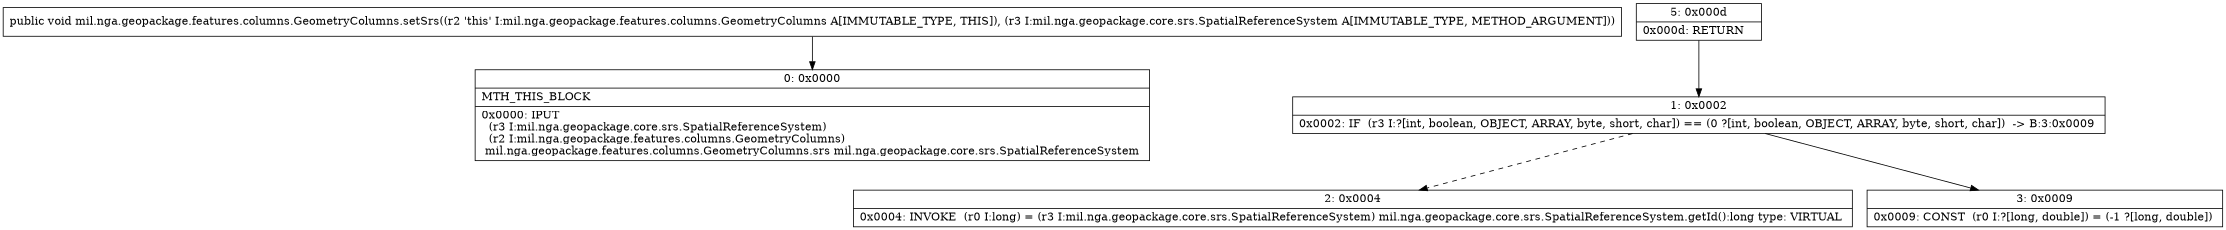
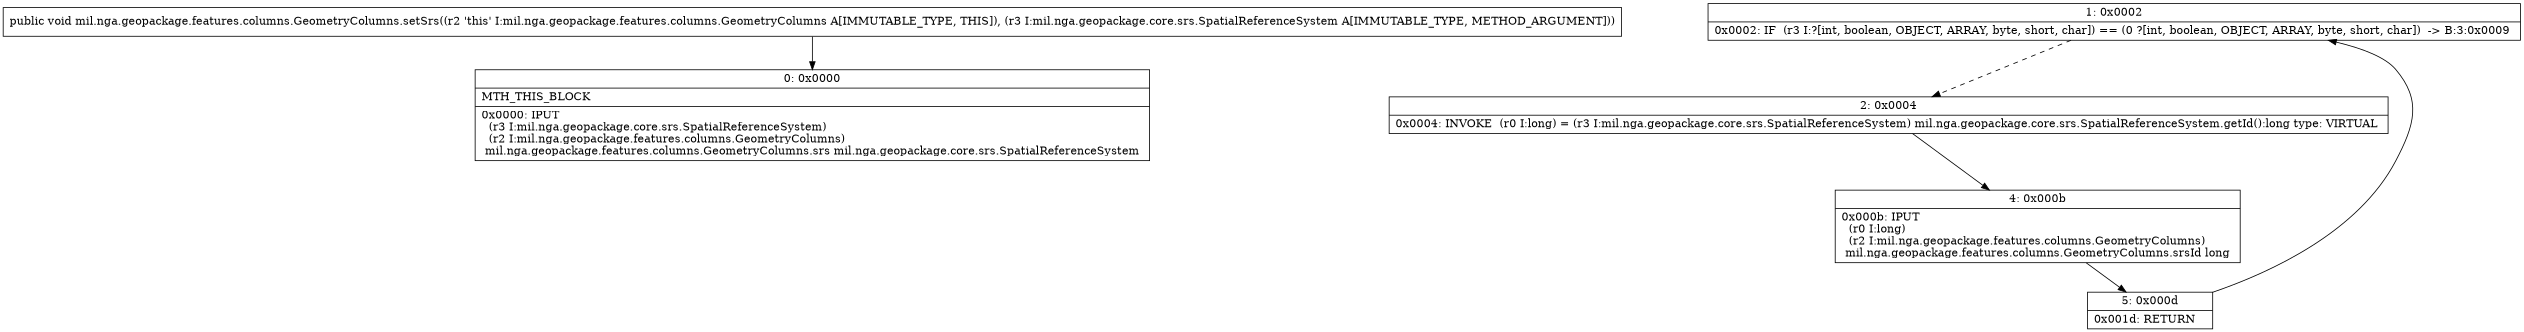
node "5: 0x000d": text "0x000d: RETURN" -> "0x001d: RETURN"
node "3: 0x0009": removed
node "4: 0x000b": added
